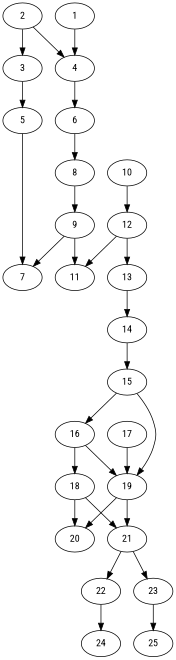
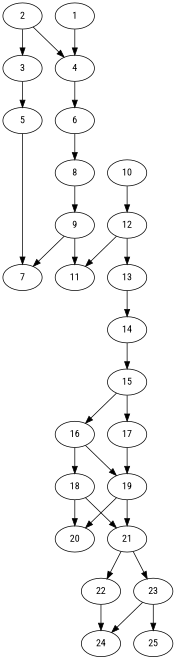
edge "15" -> "19": now "15" -> "17"
edge "23" -> "24": added
